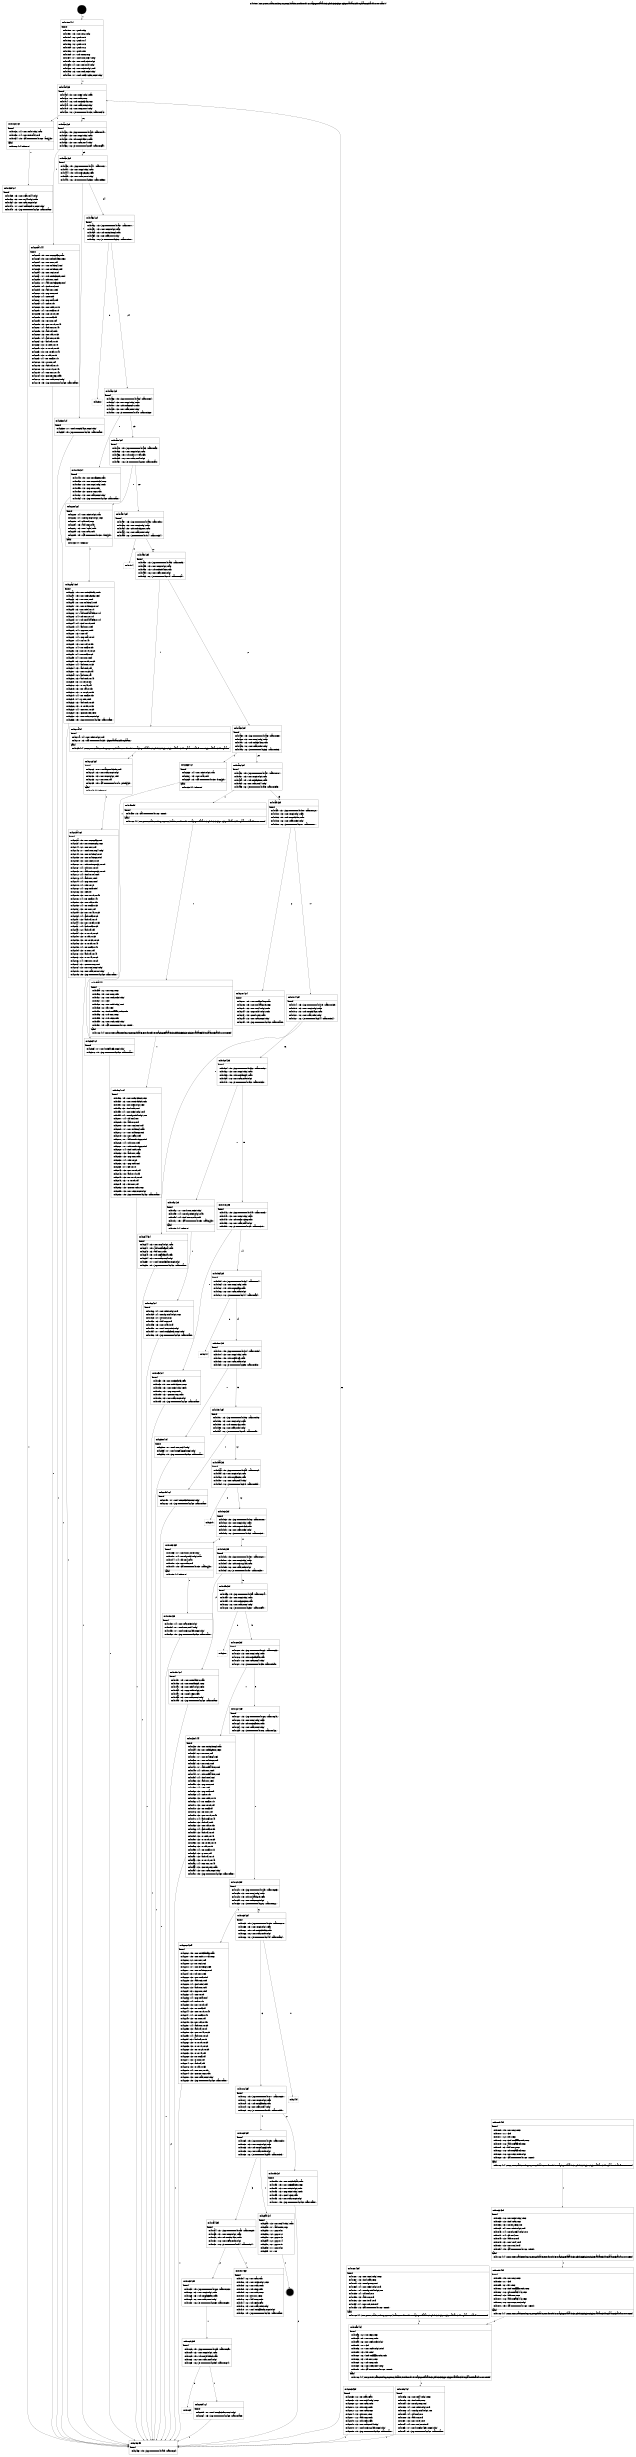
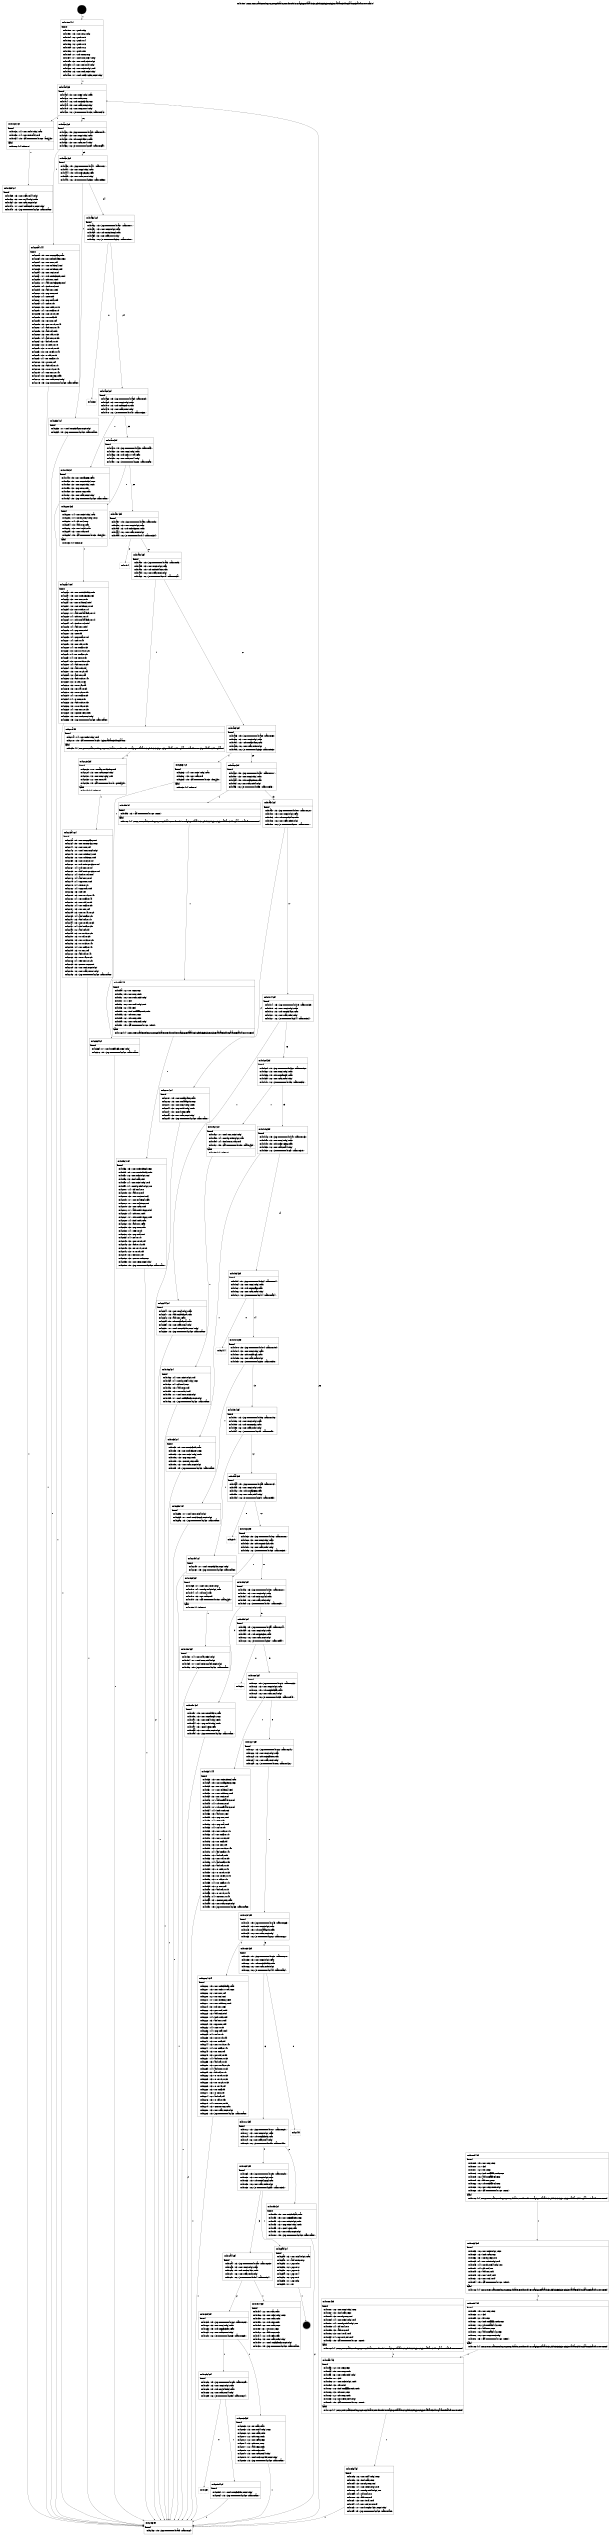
edge "0x4021e7 [27]" -> "0x40246e [5]": added, label "2"
edge "0x401cbd [25]" -> "0x402069 [33]": added, label "1"
